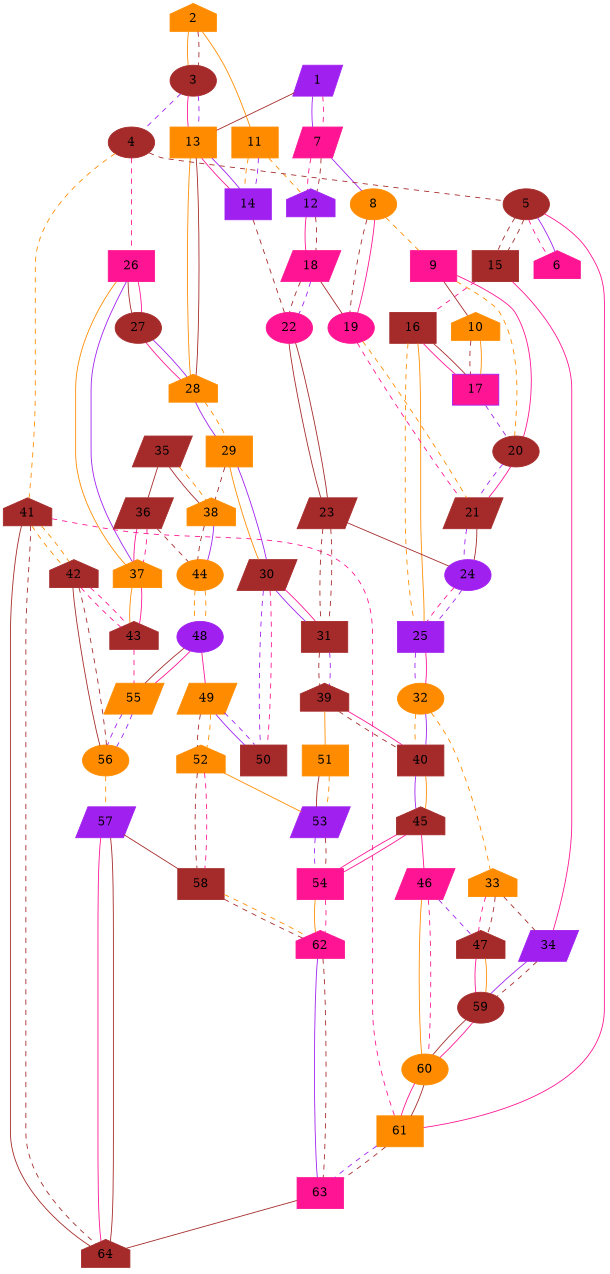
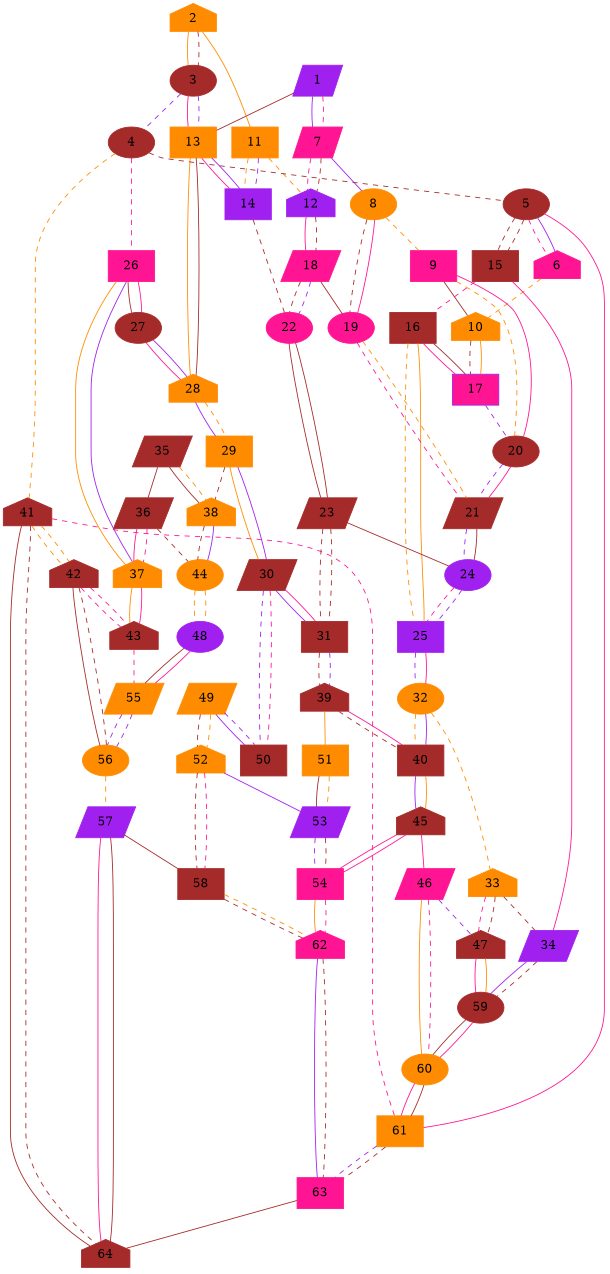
edge "6" -- "10": added
edge "48" -- "49": removed
edge "52" -- "53": color darkorange -> purple
